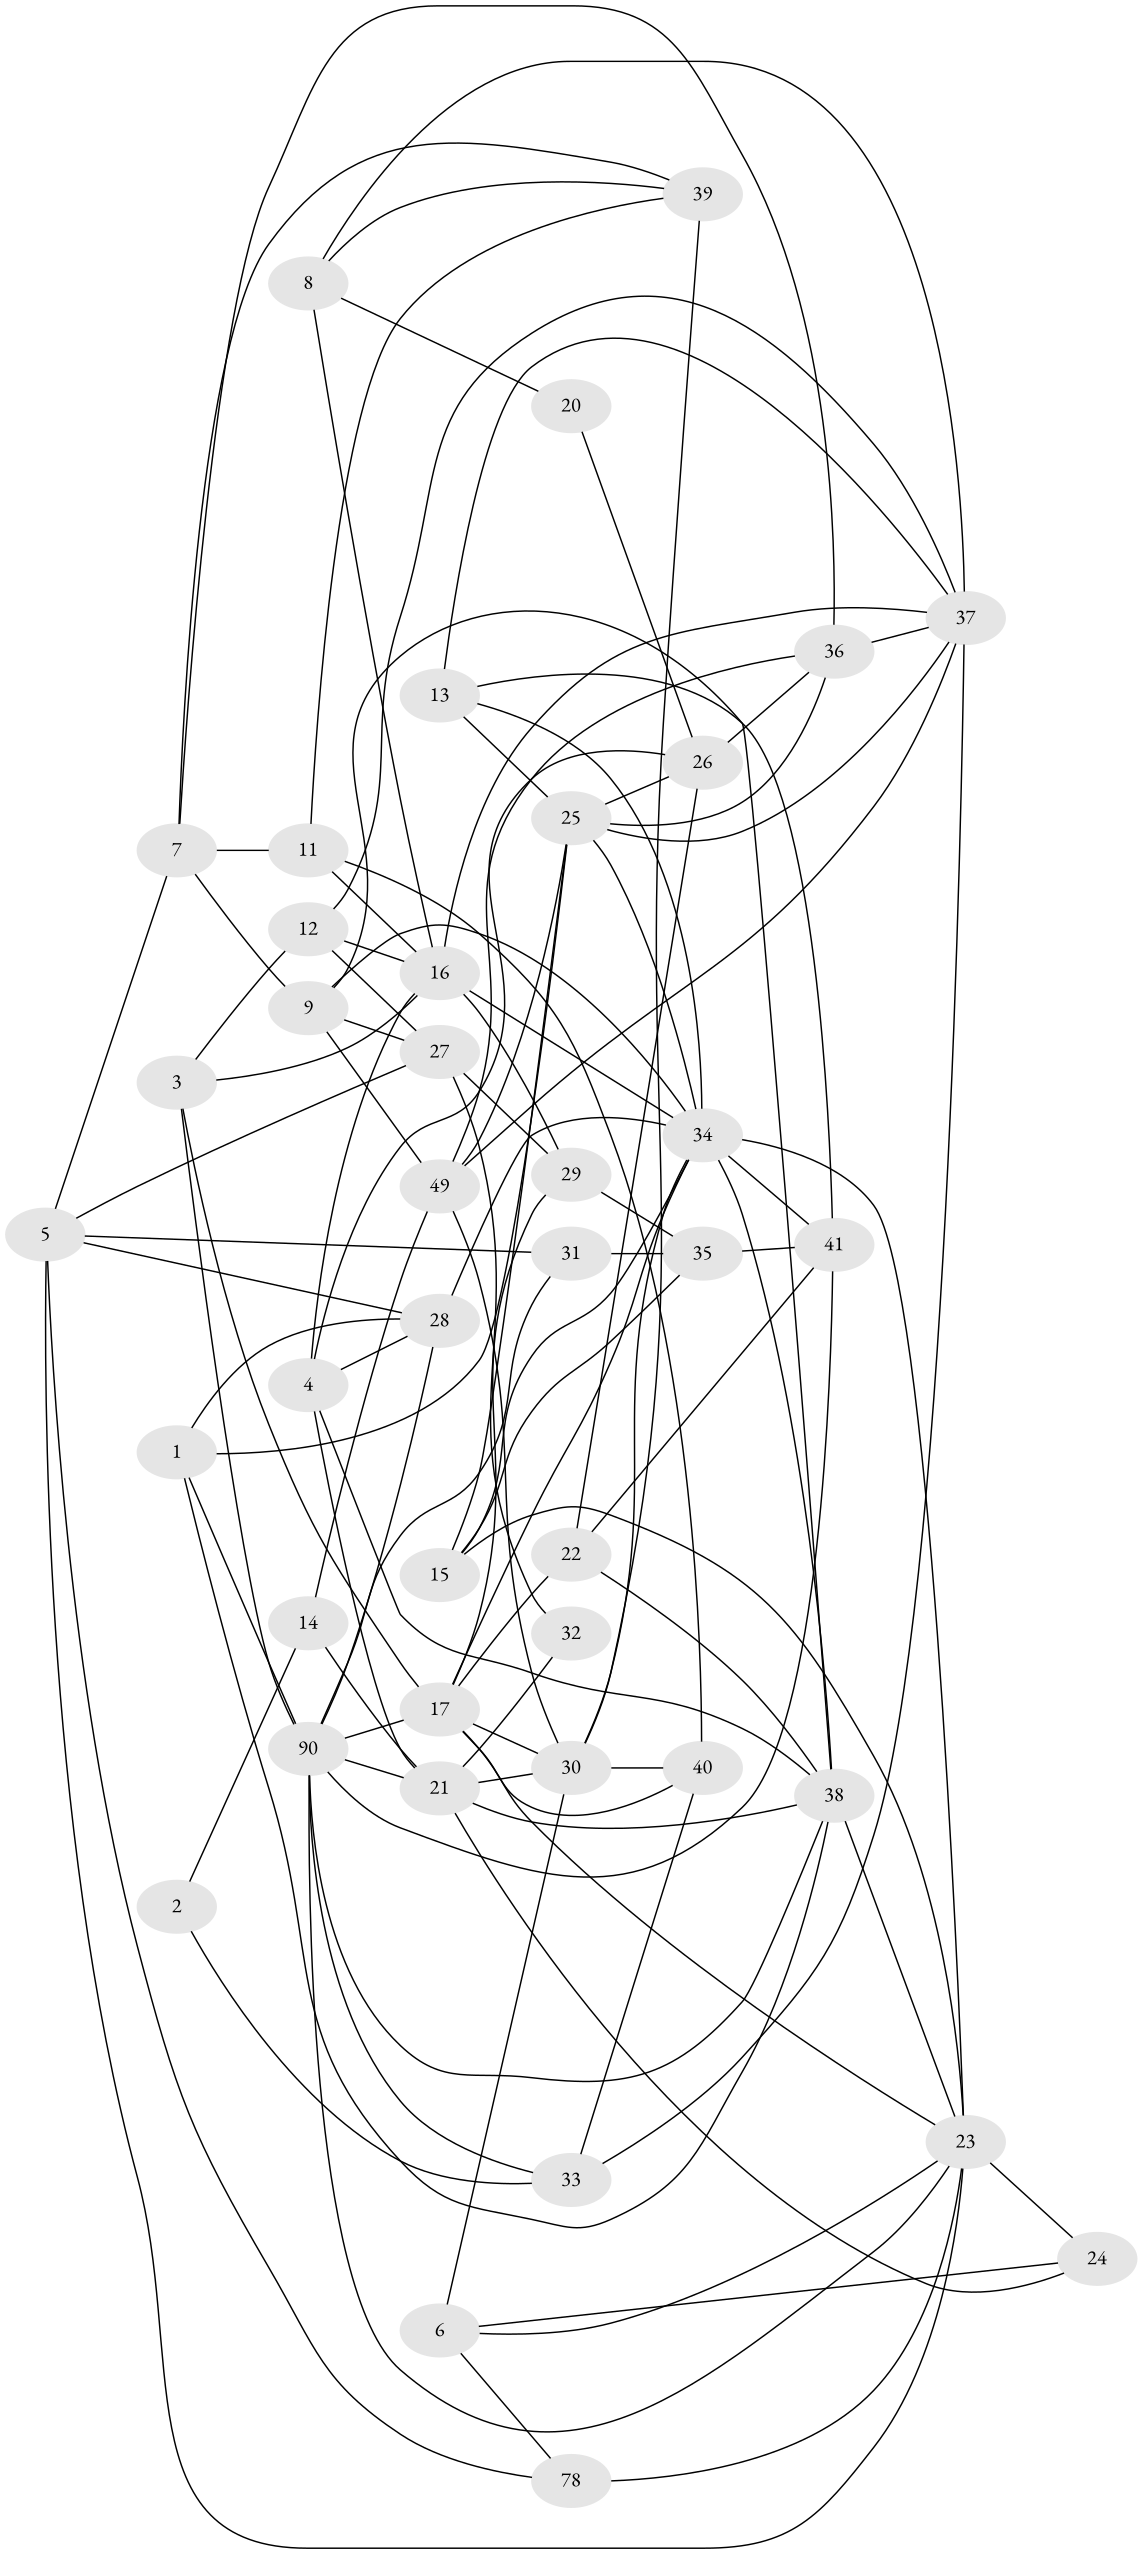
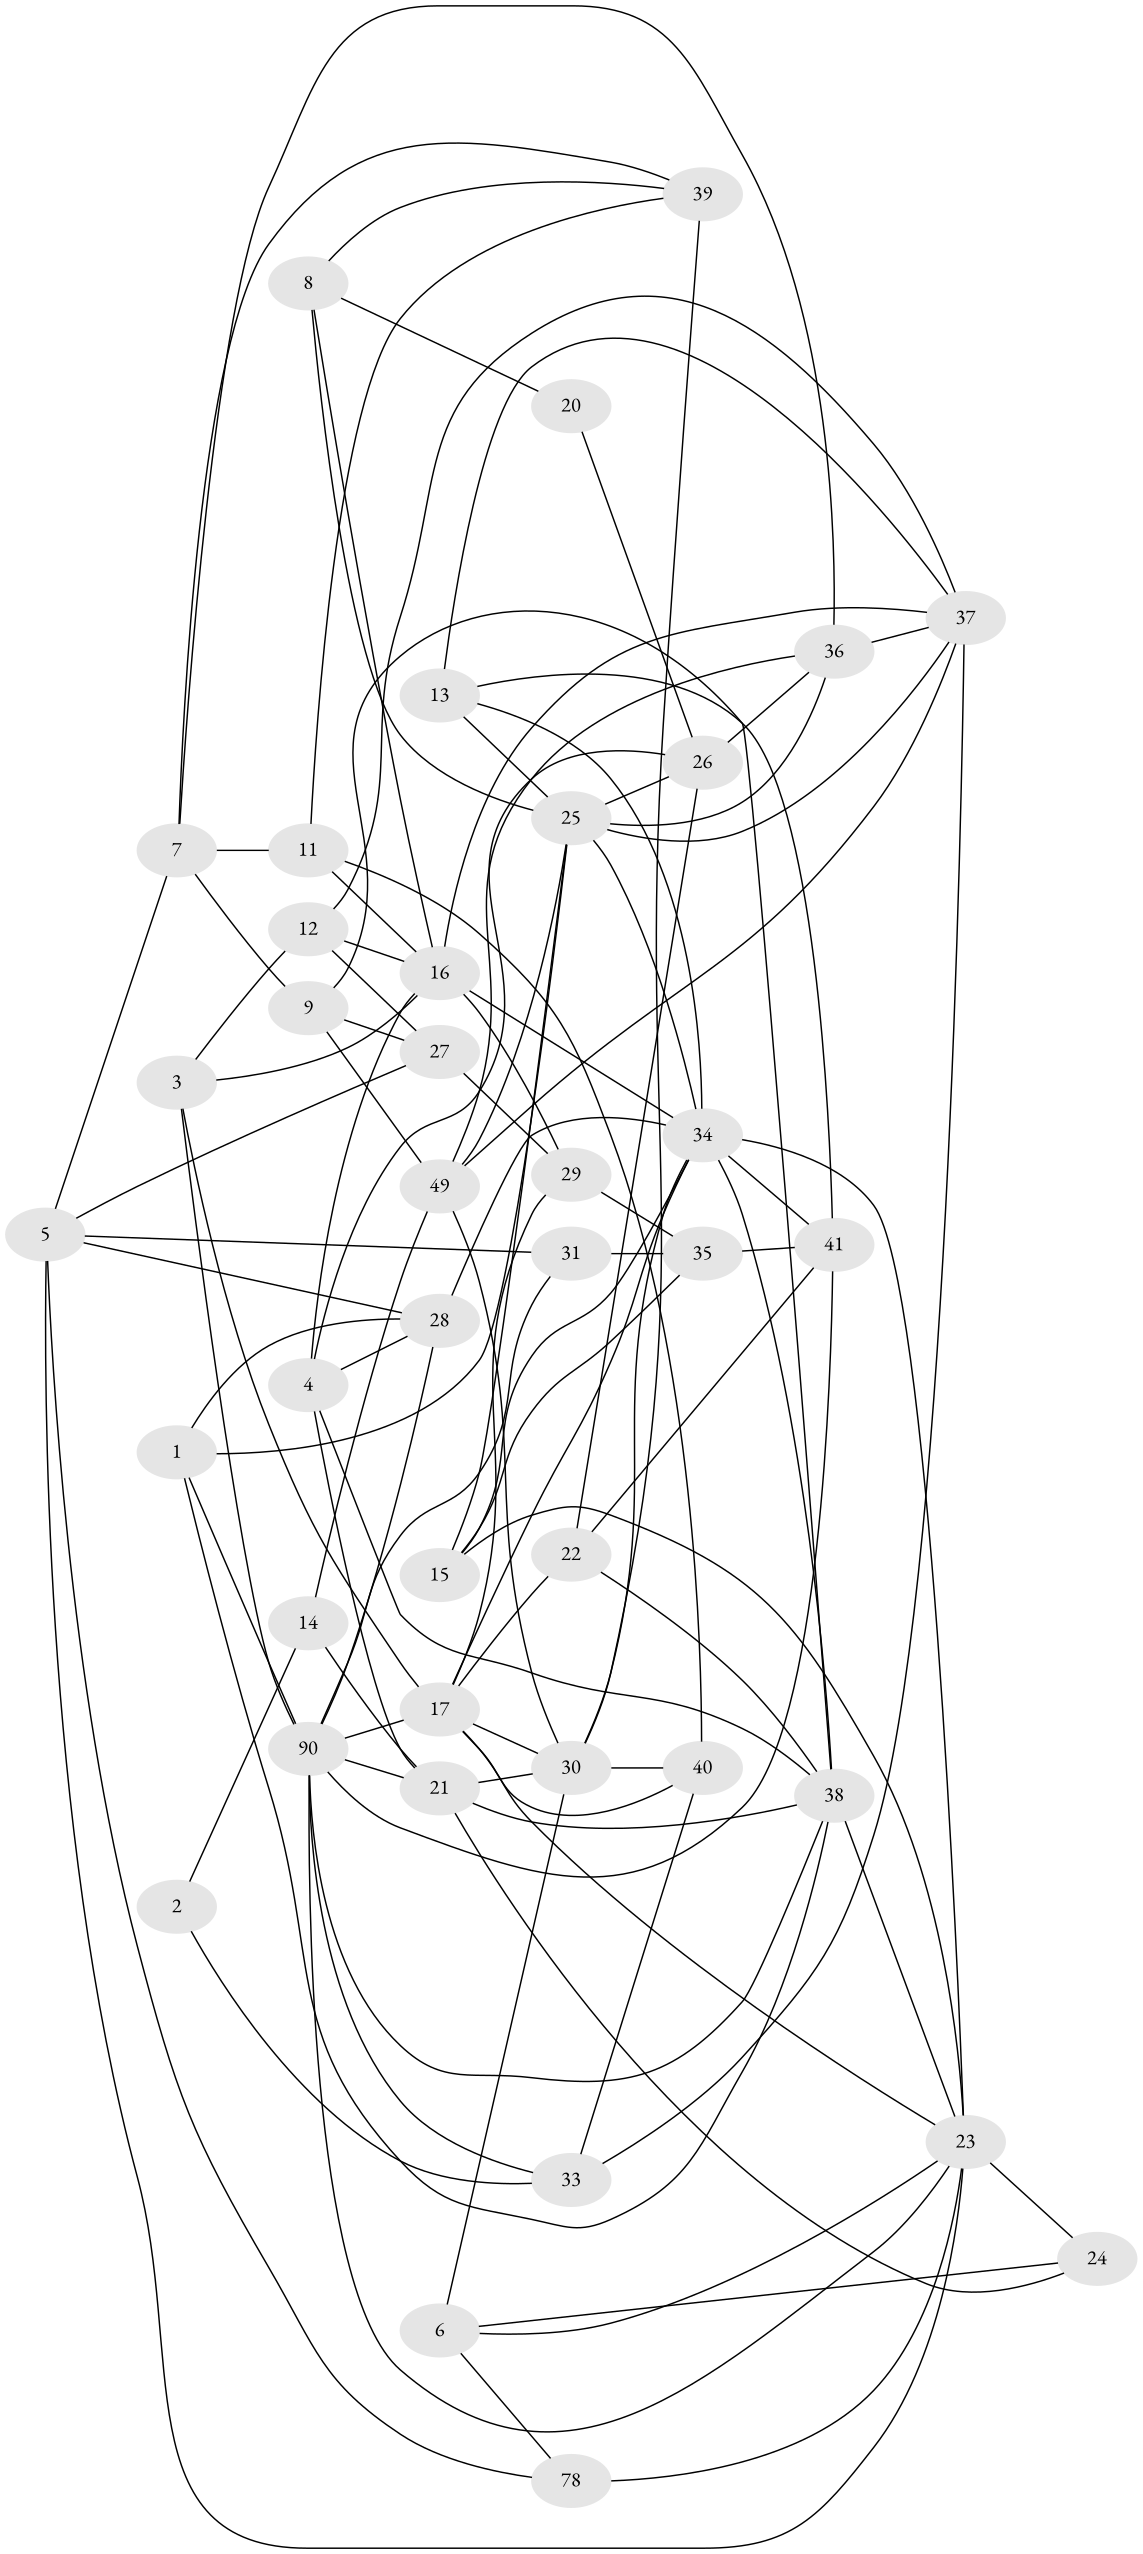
edge "8" -- "37": now "8" -- "25"
edge "9" -- "34": removed
node "32": removed
